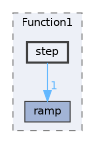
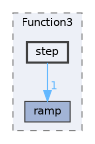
cluster "Function1": label "Function1" -> "Function3"
